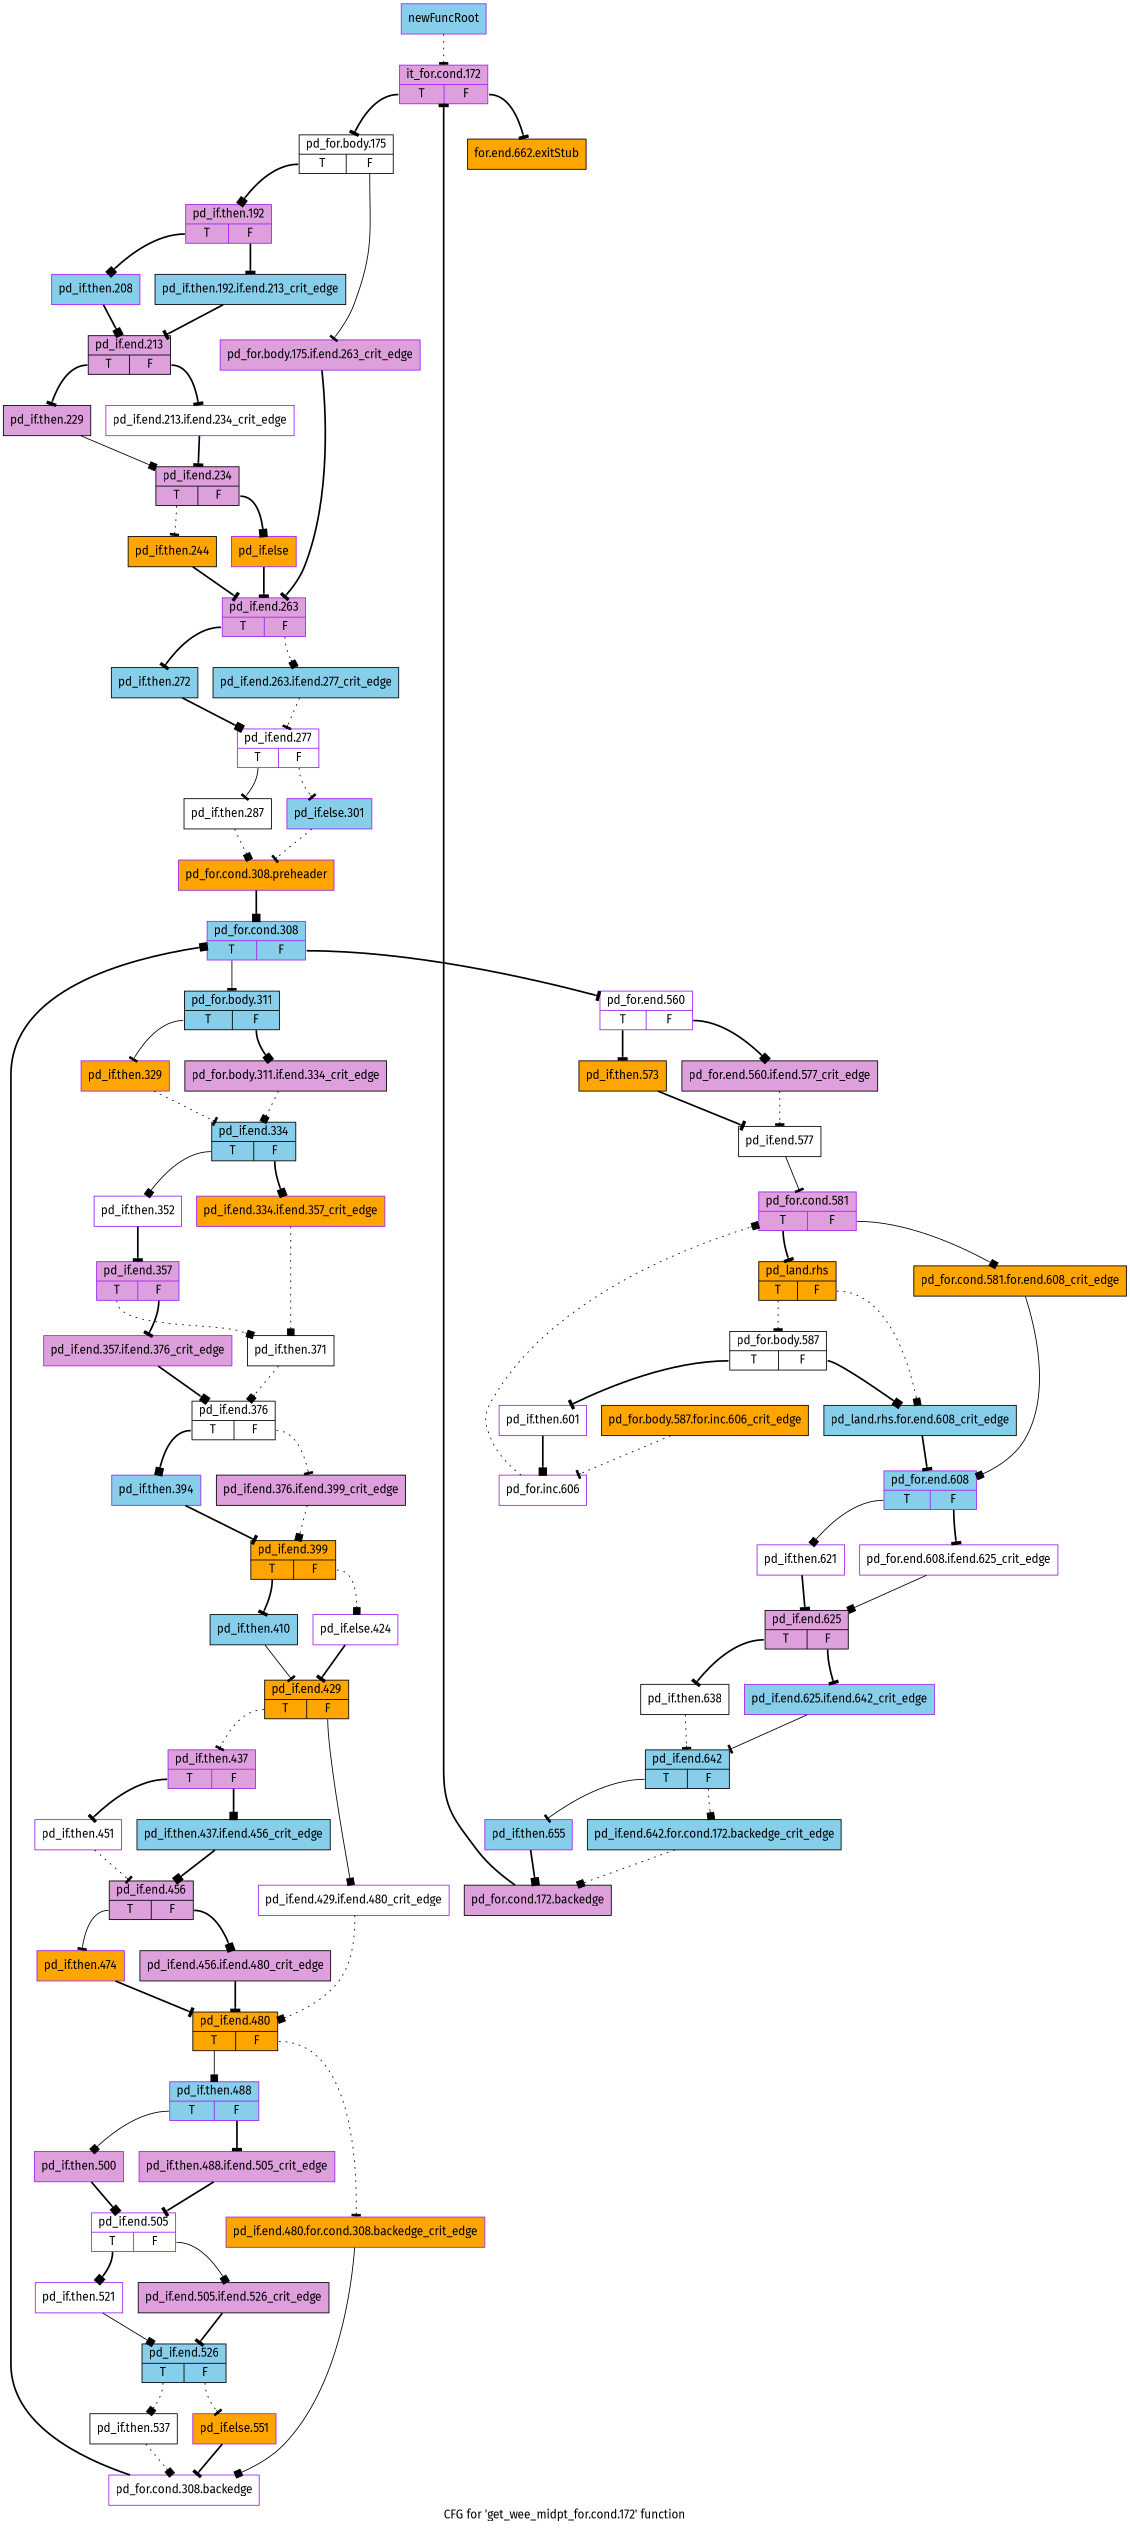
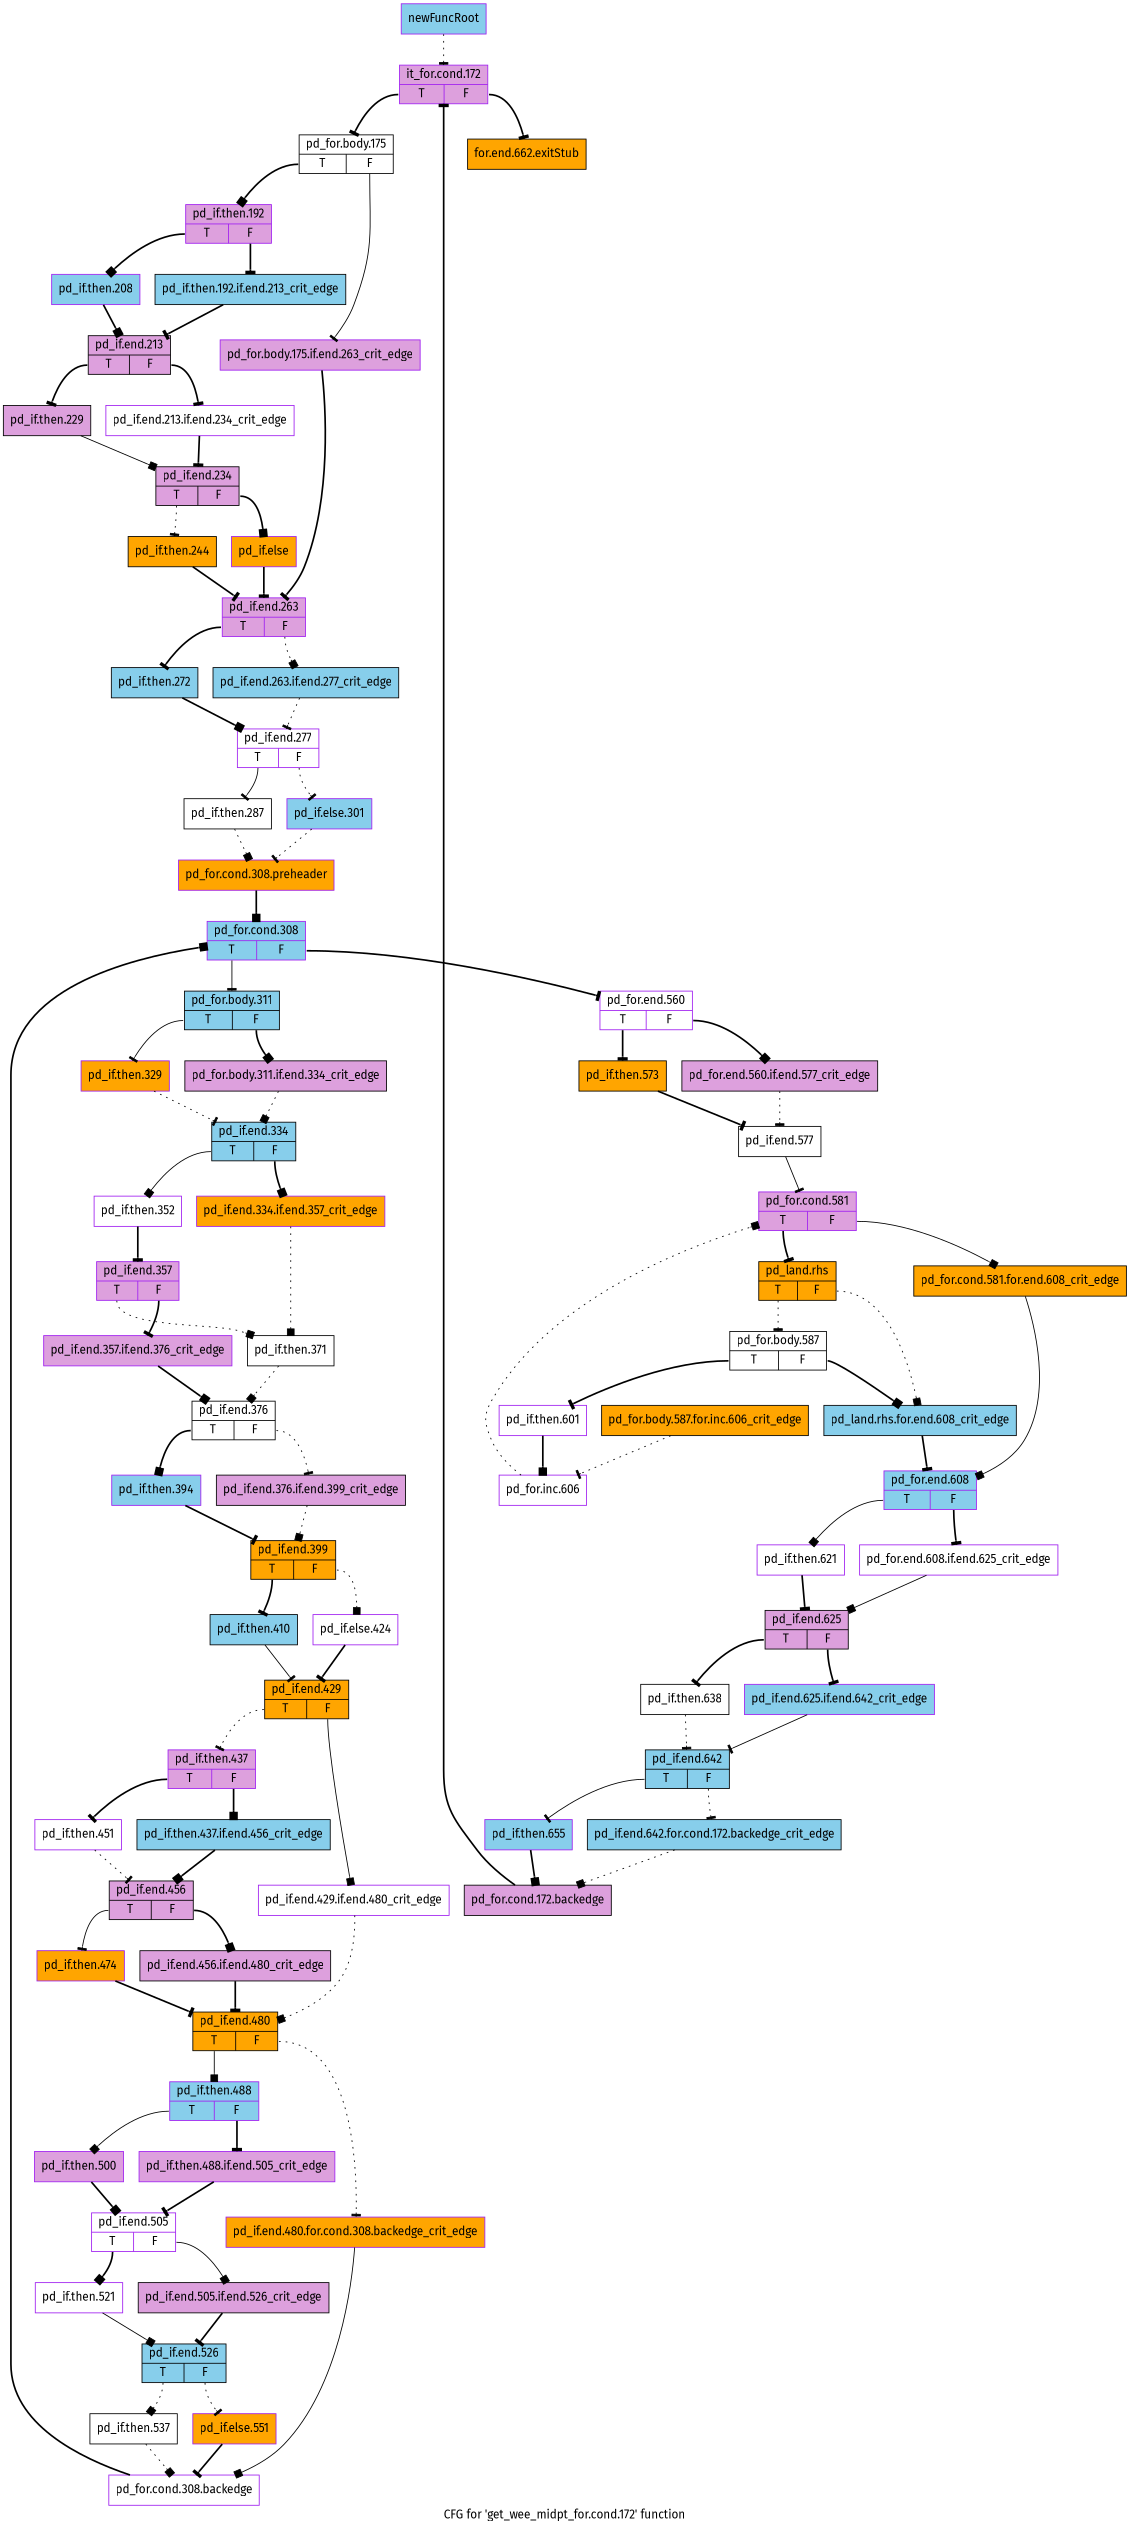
edge "pd_if.end.642" -> "pd_if.end.642.for.cond.172.backedge_crit_edge": arrowhead box -> tee
